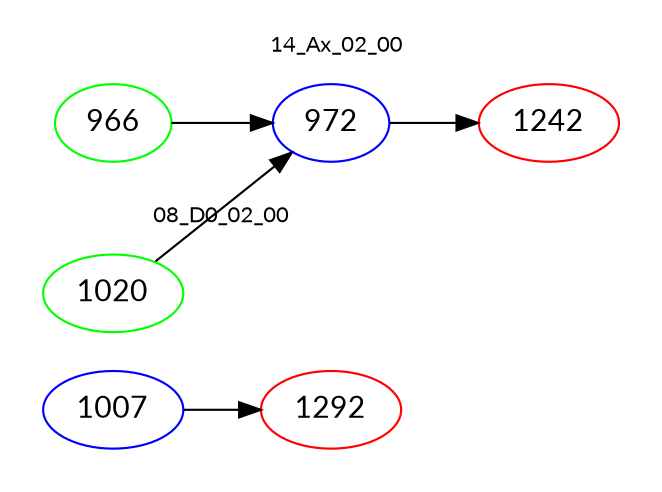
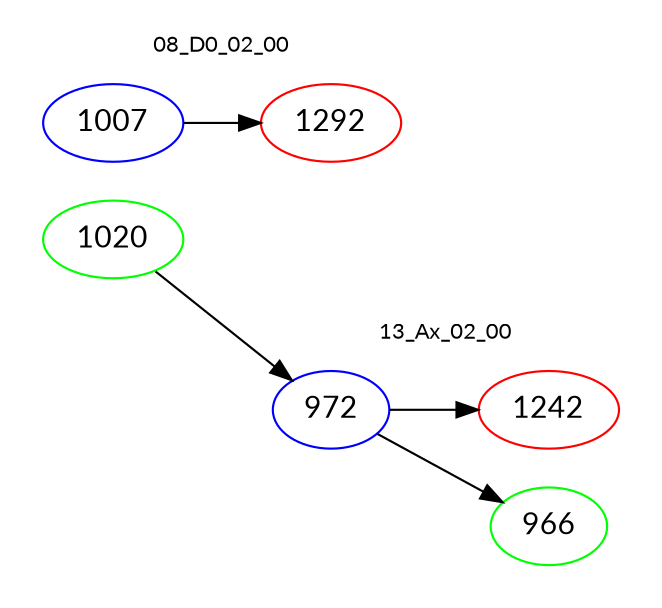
cluster "14_Ax_02_00": label "14_Ax_02_00" -> "13_Ax_02_00"
edge "966" -> "972": reversed
